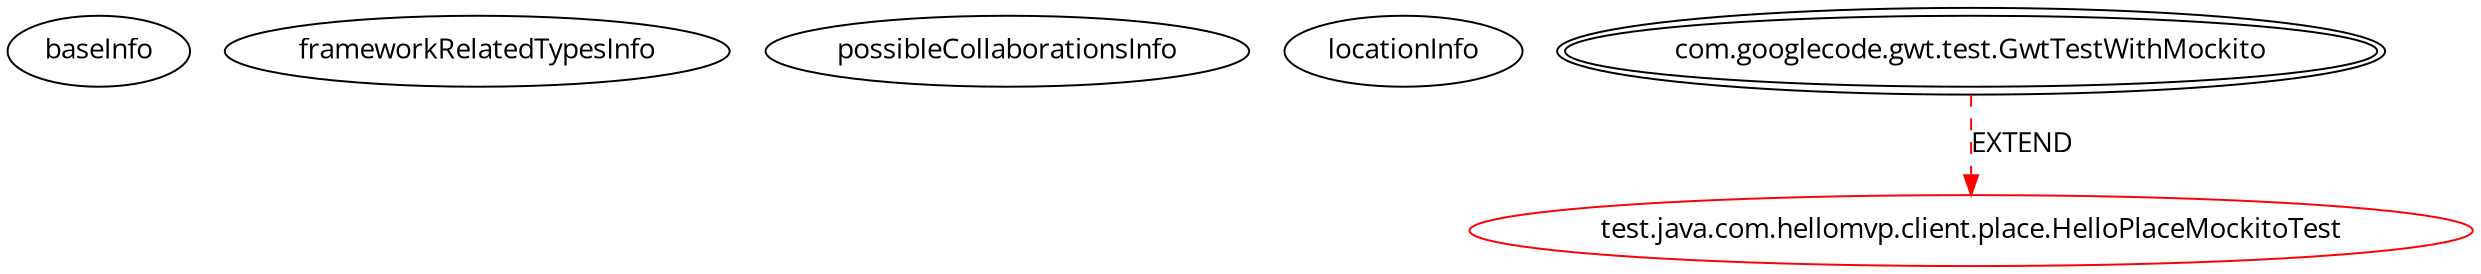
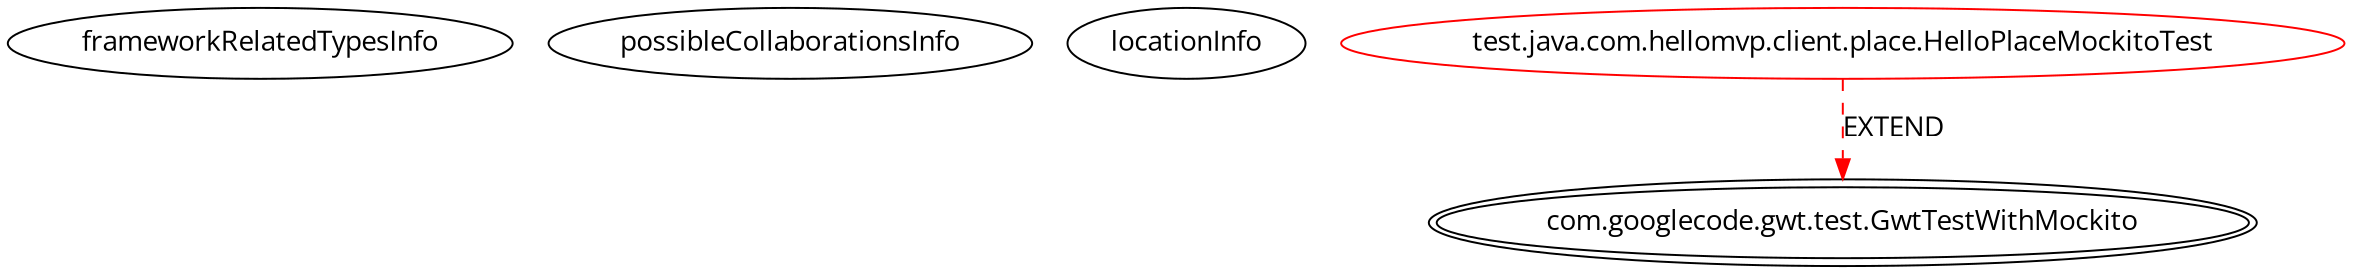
node "baseInfo": removed
edge "com.googlecode.gwt.test.GwtTestWithMockito" -> "test.java.com.hellomvp.client.place.HelloPlaceMockitoTest": reversed
